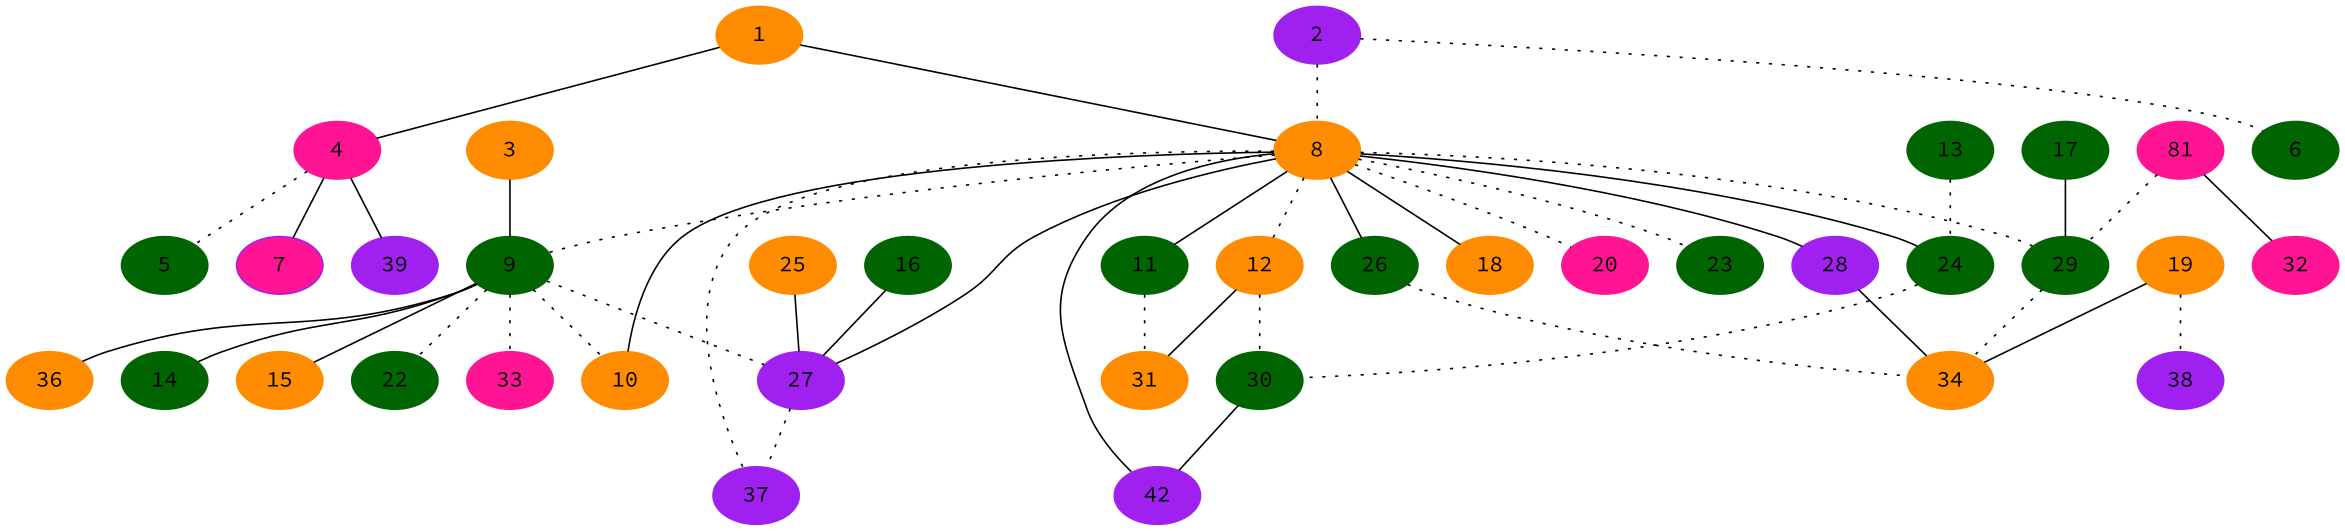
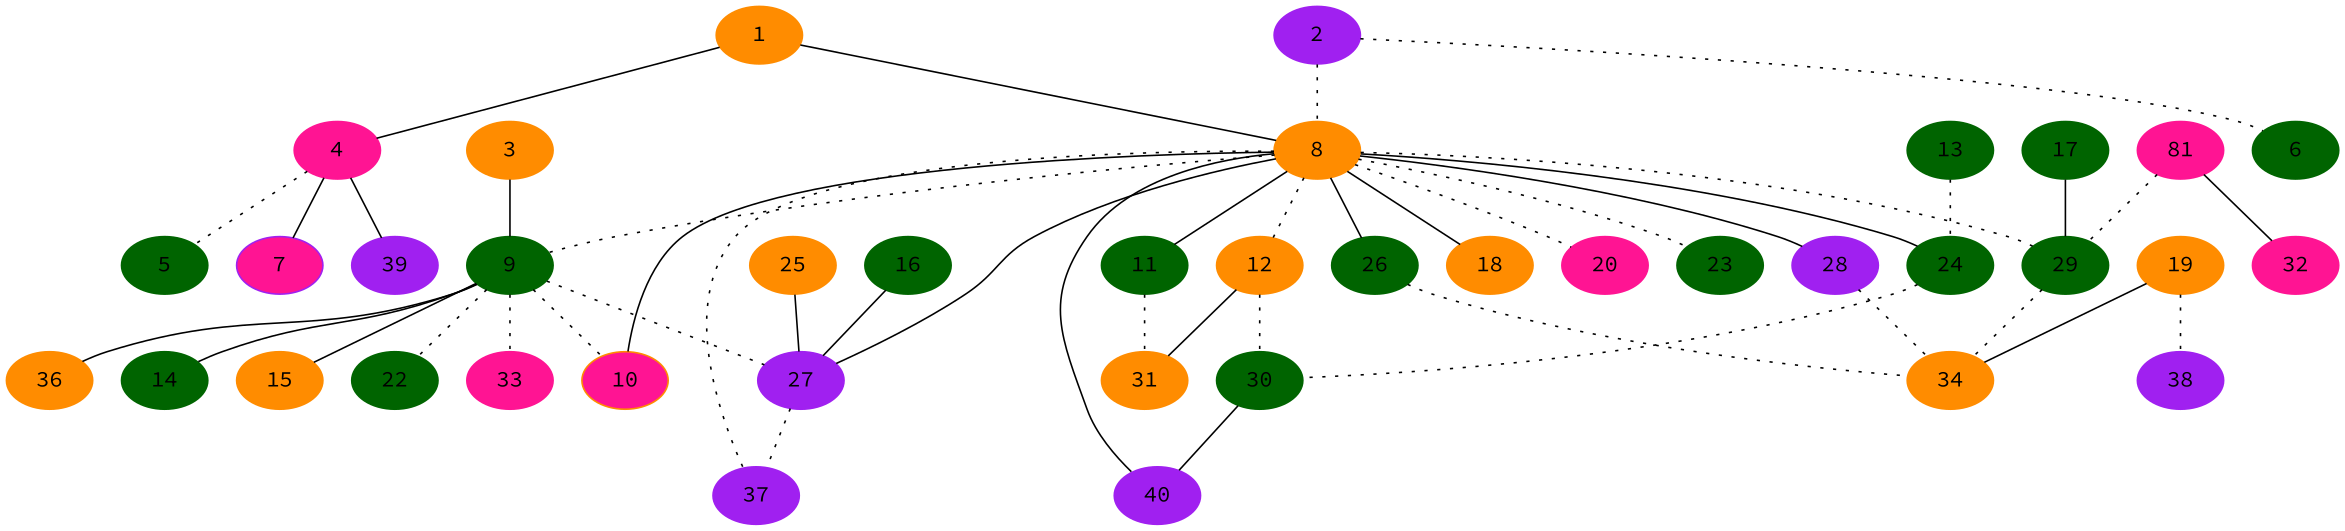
edge "28" -- "34": style solid -> dotted
node "10": fillcolor darkorange -> deeppink
node "42": label "42" -> "40"
